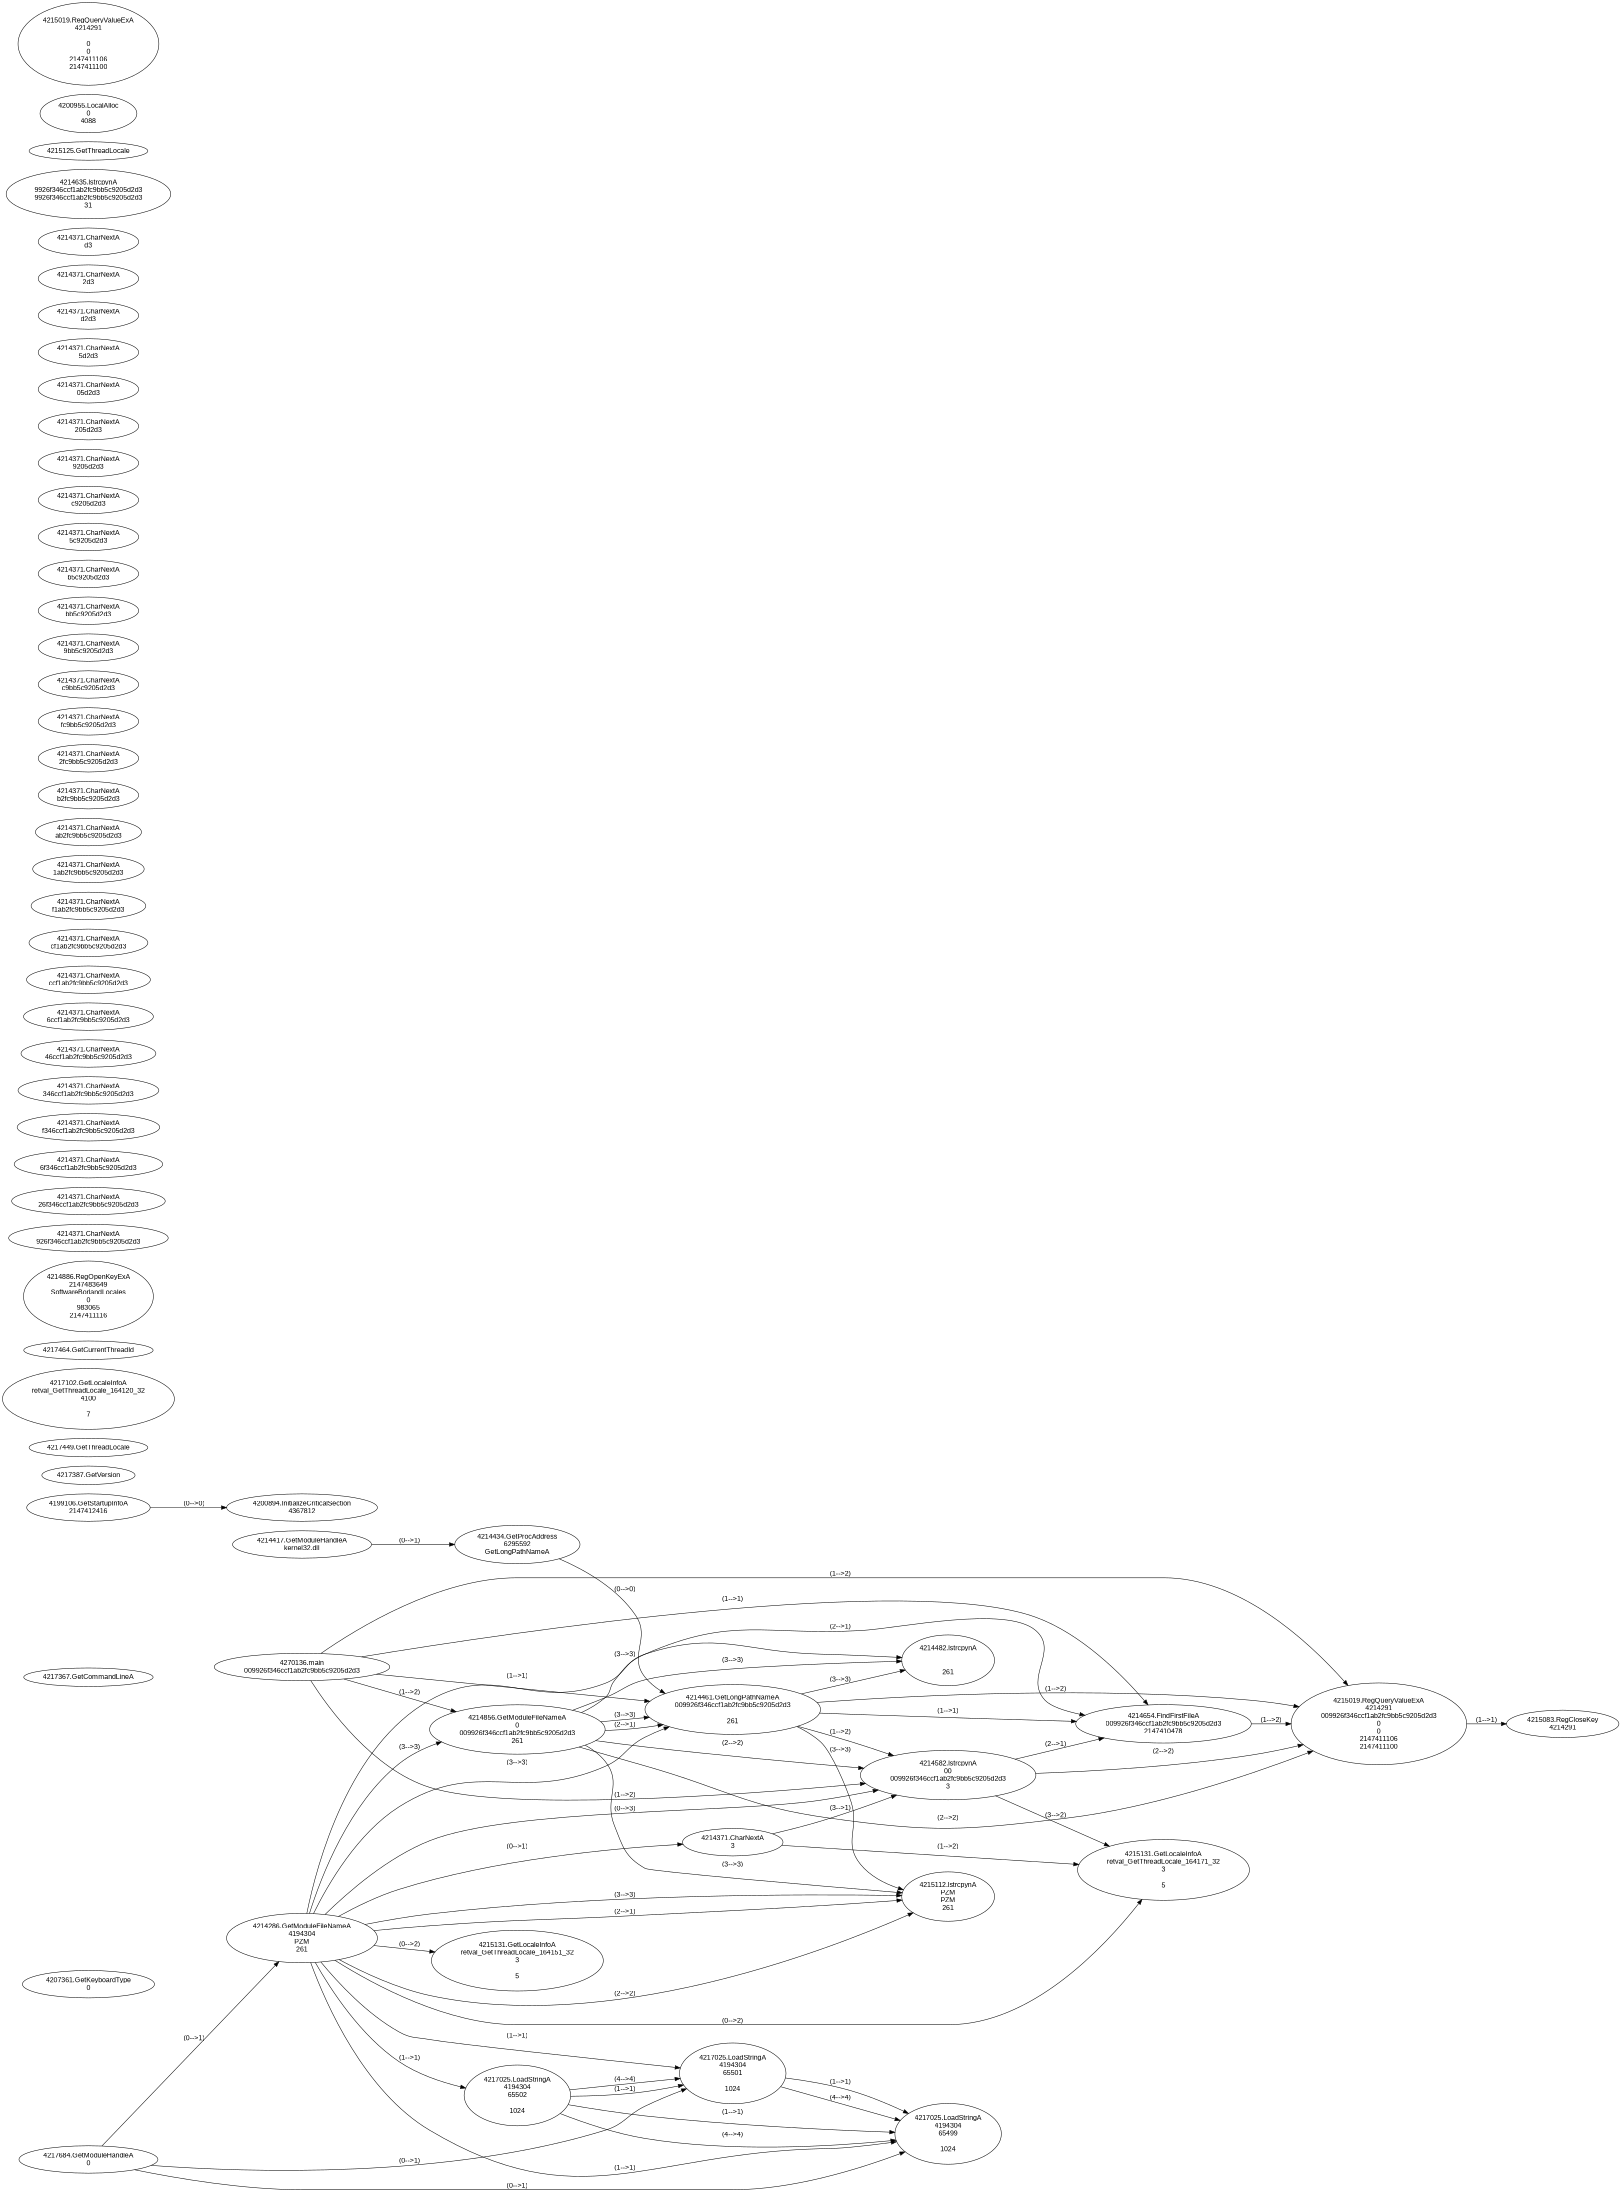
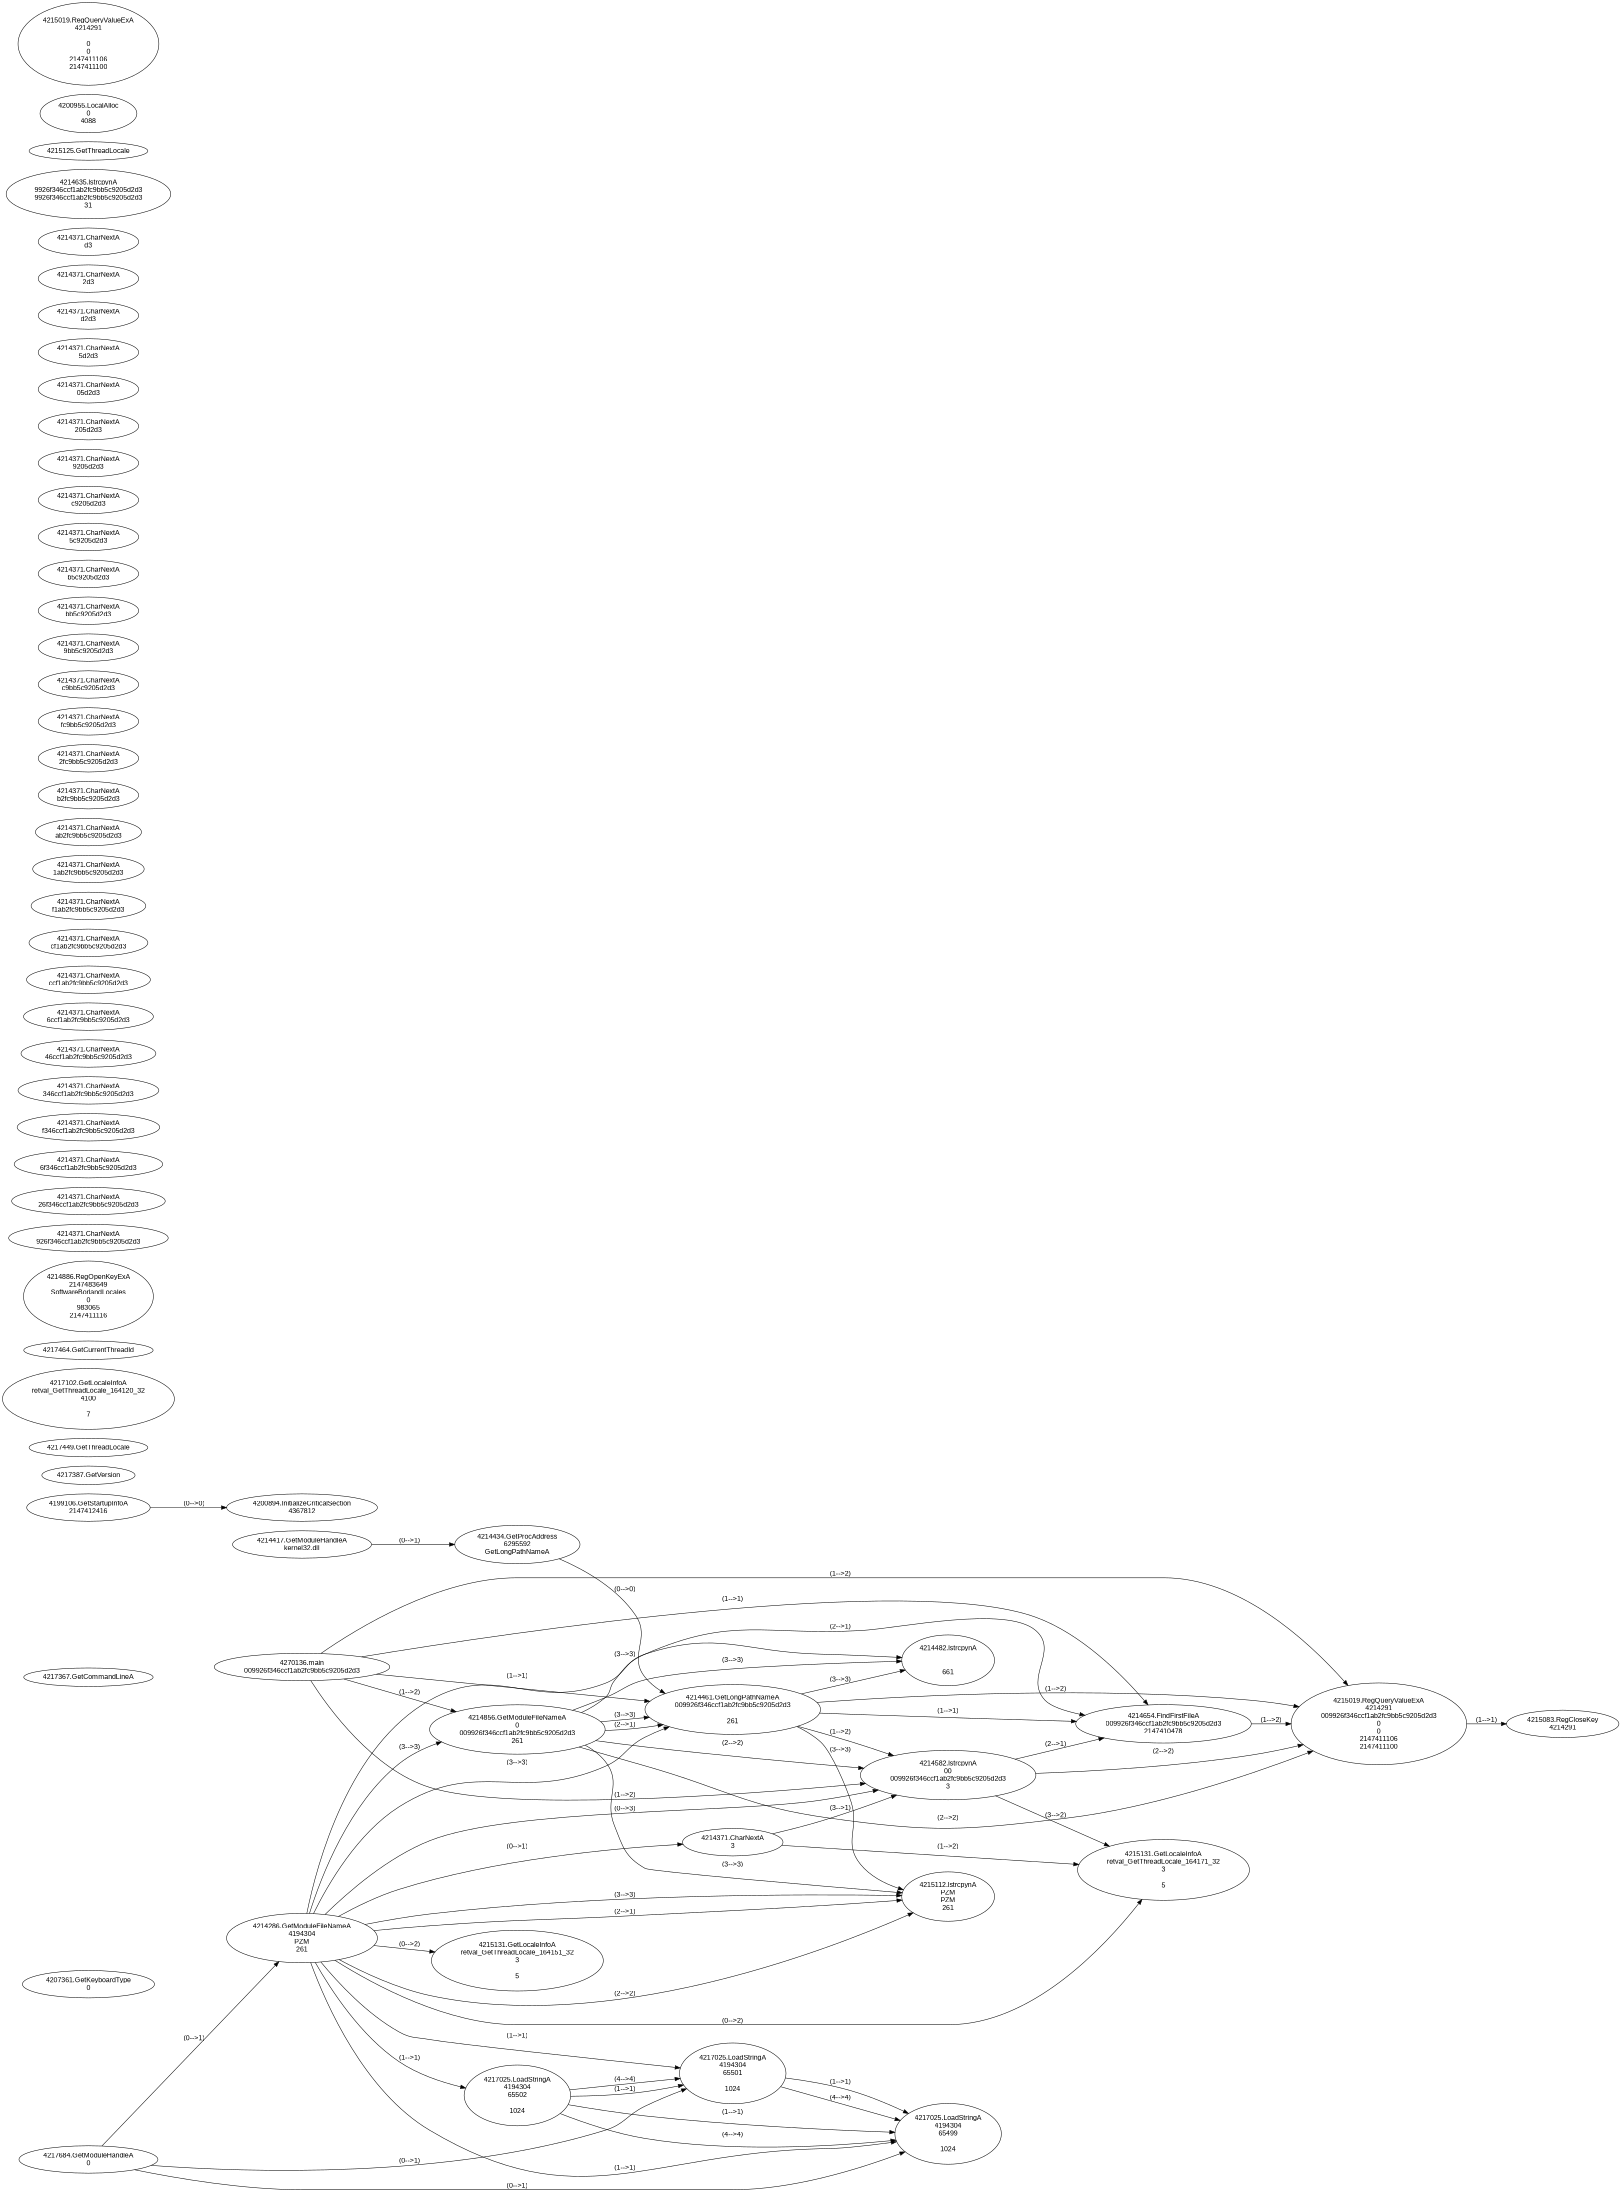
node "4214482.lstrcpynA 261": label "4214482.lstrcpynA 261" -> "4214482.lstrcpynA 661"
